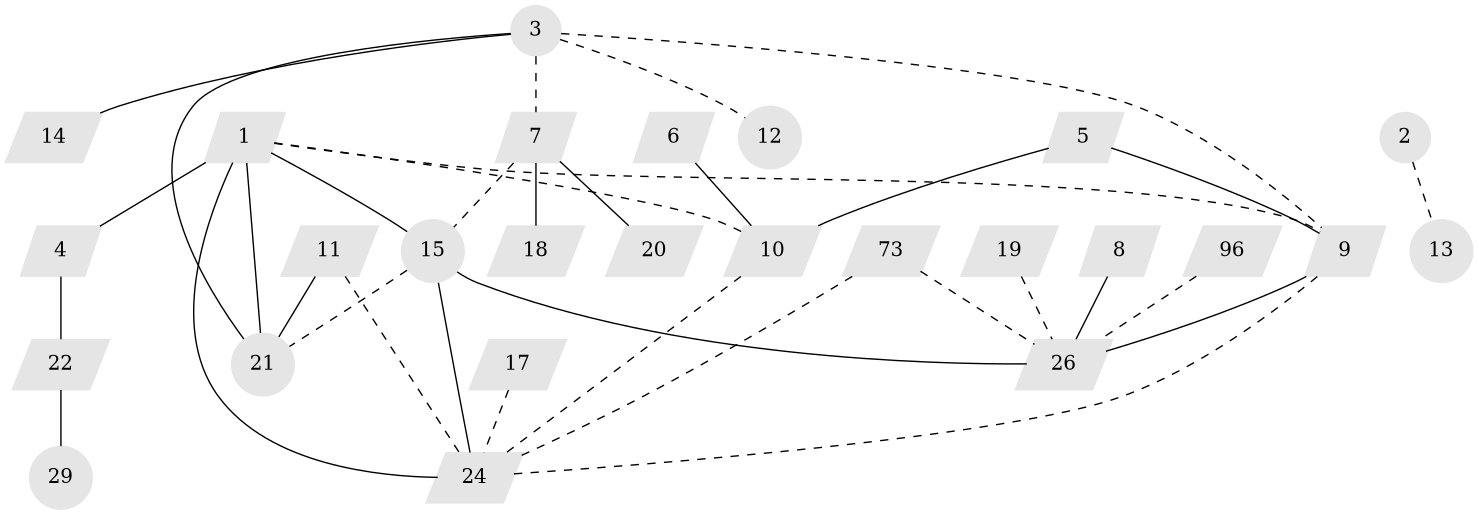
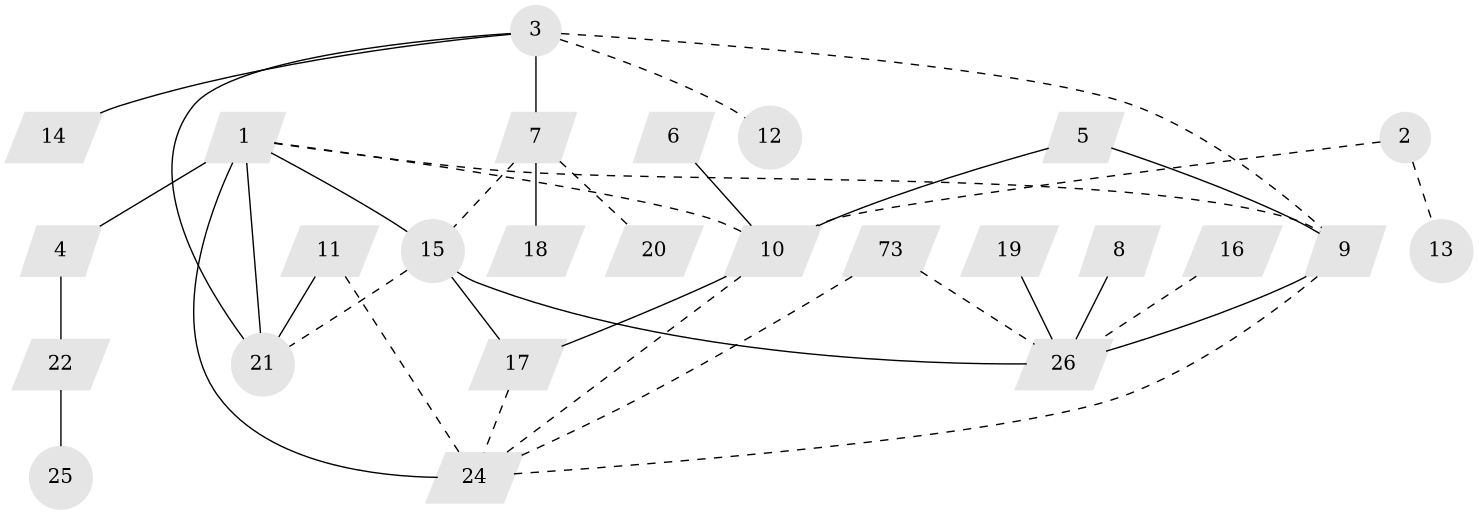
edge "3" -- "7": style dashed -> solid
edge "2" -- "10": added
edge "7" -- "20": style solid -> dashed
node "96": label "96" -> "16"
edge "19" -- "26": style dashed -> solid
edge "10" -- "17": added
edge "15" -- "24": now "15" -- "17"
node "29": label "29" -> "25"
